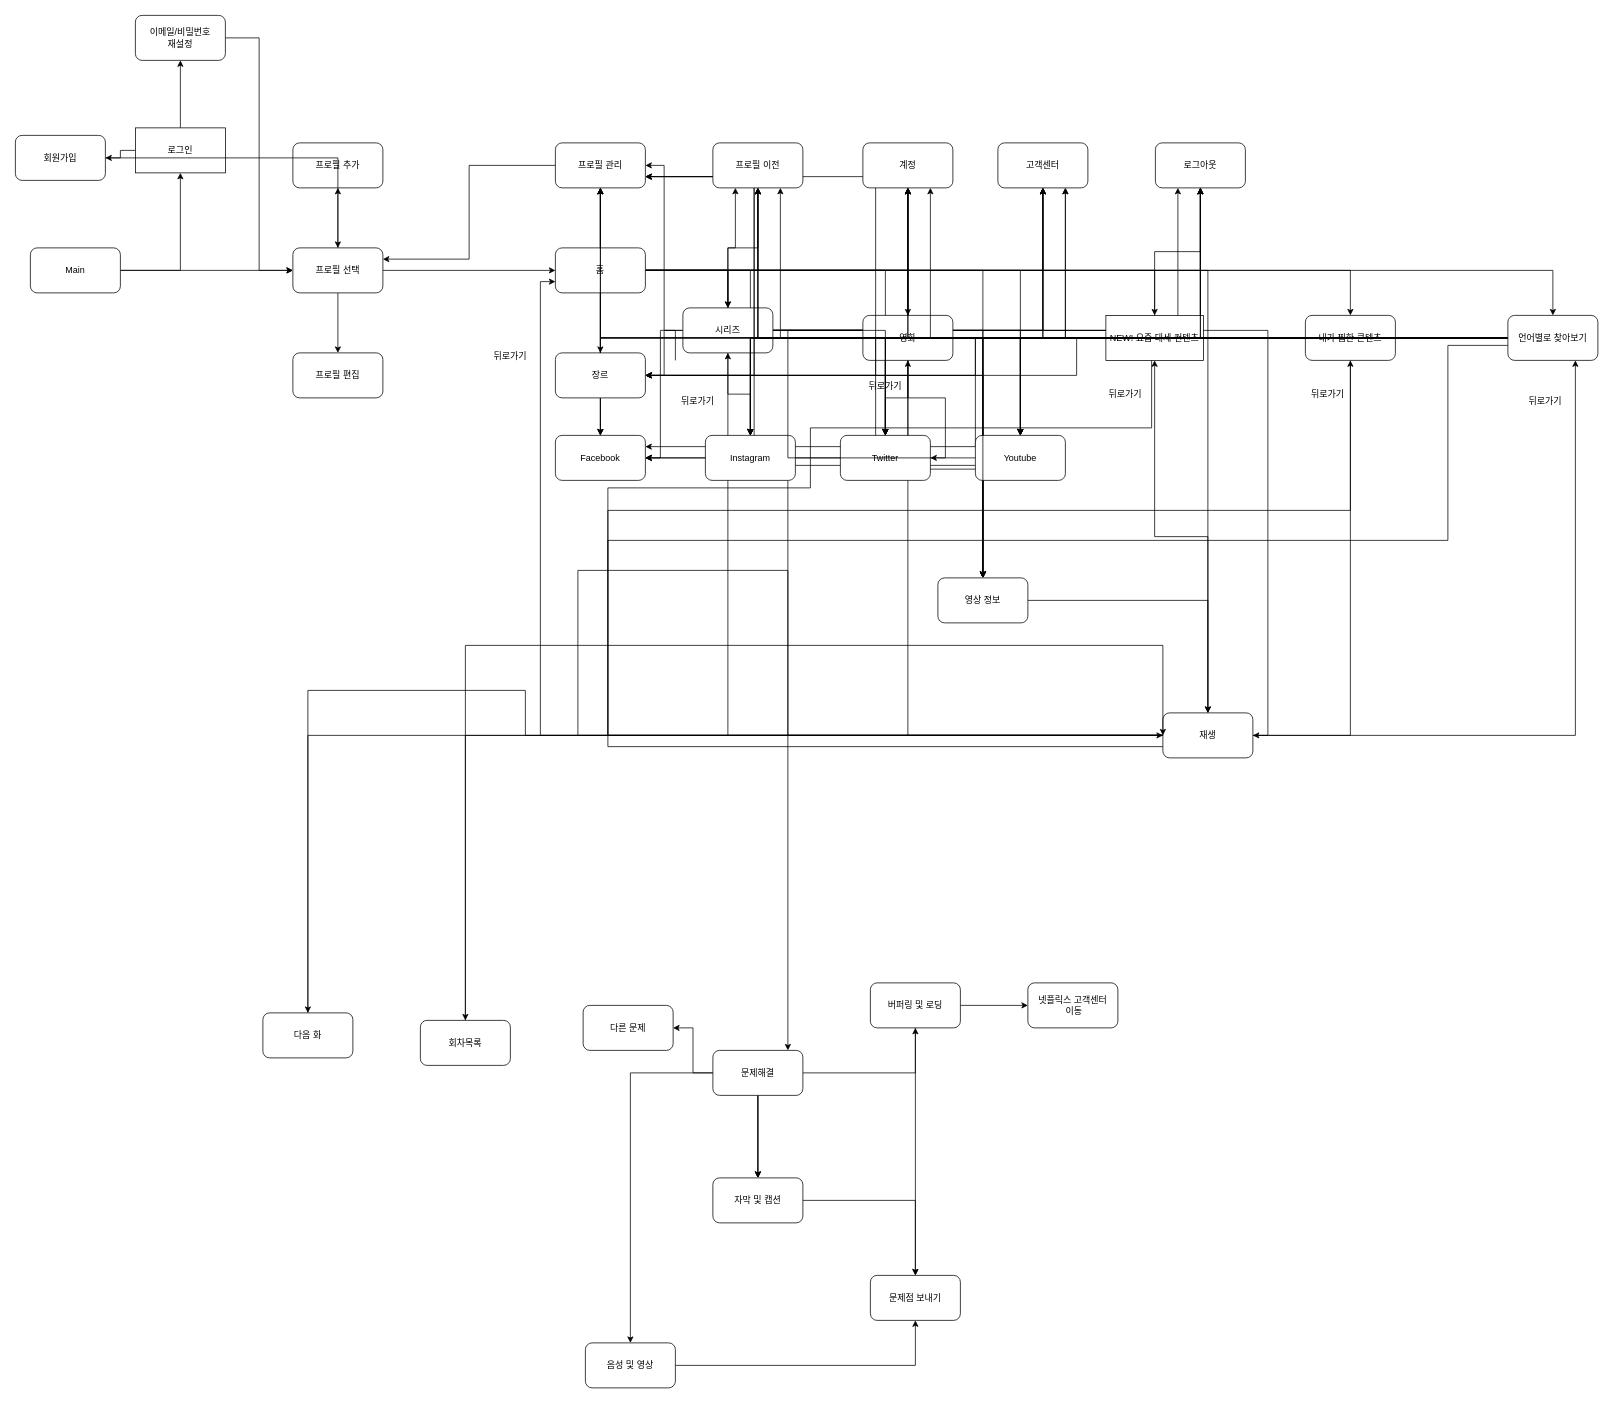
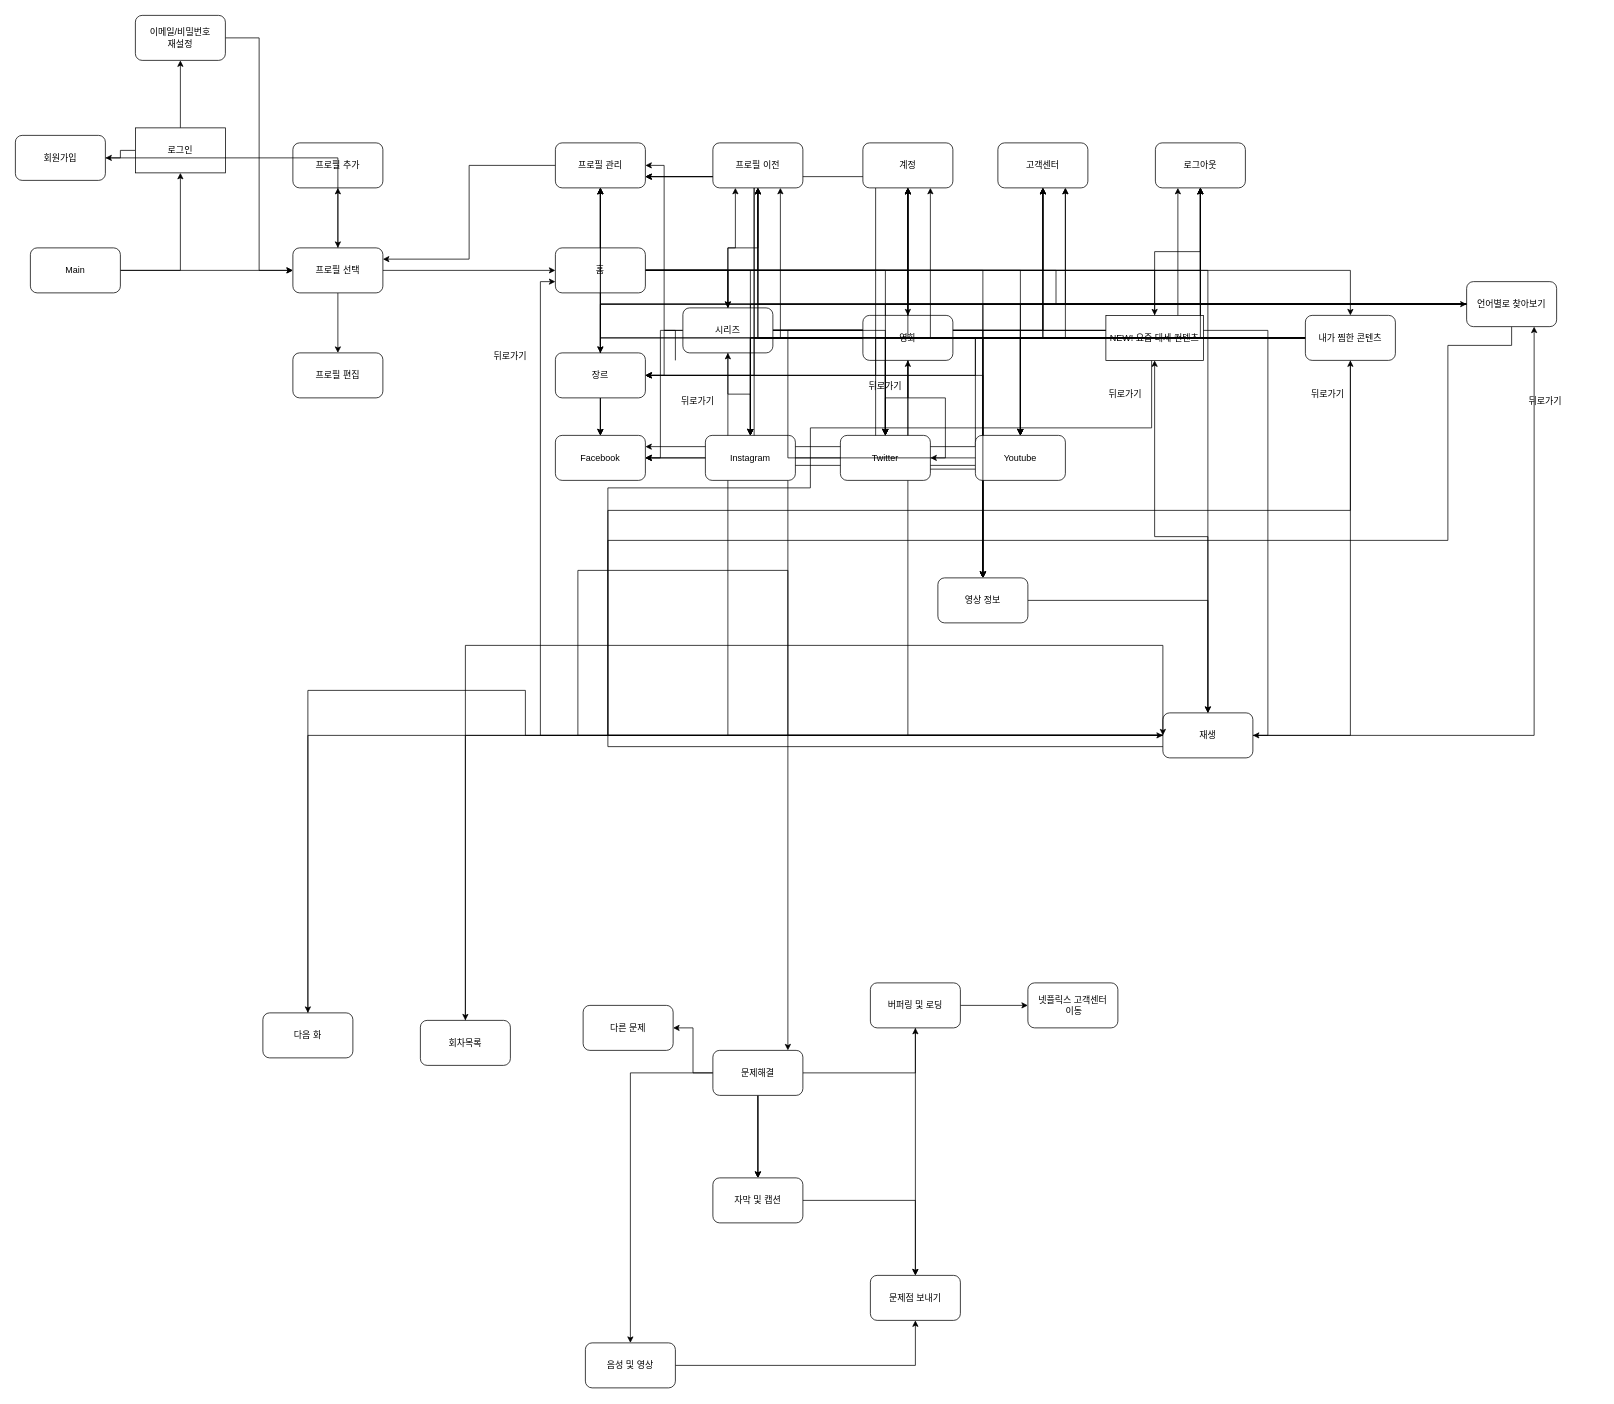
node "언어별로 찾아보기": moved (1553, 338) -> (1512, 304)
